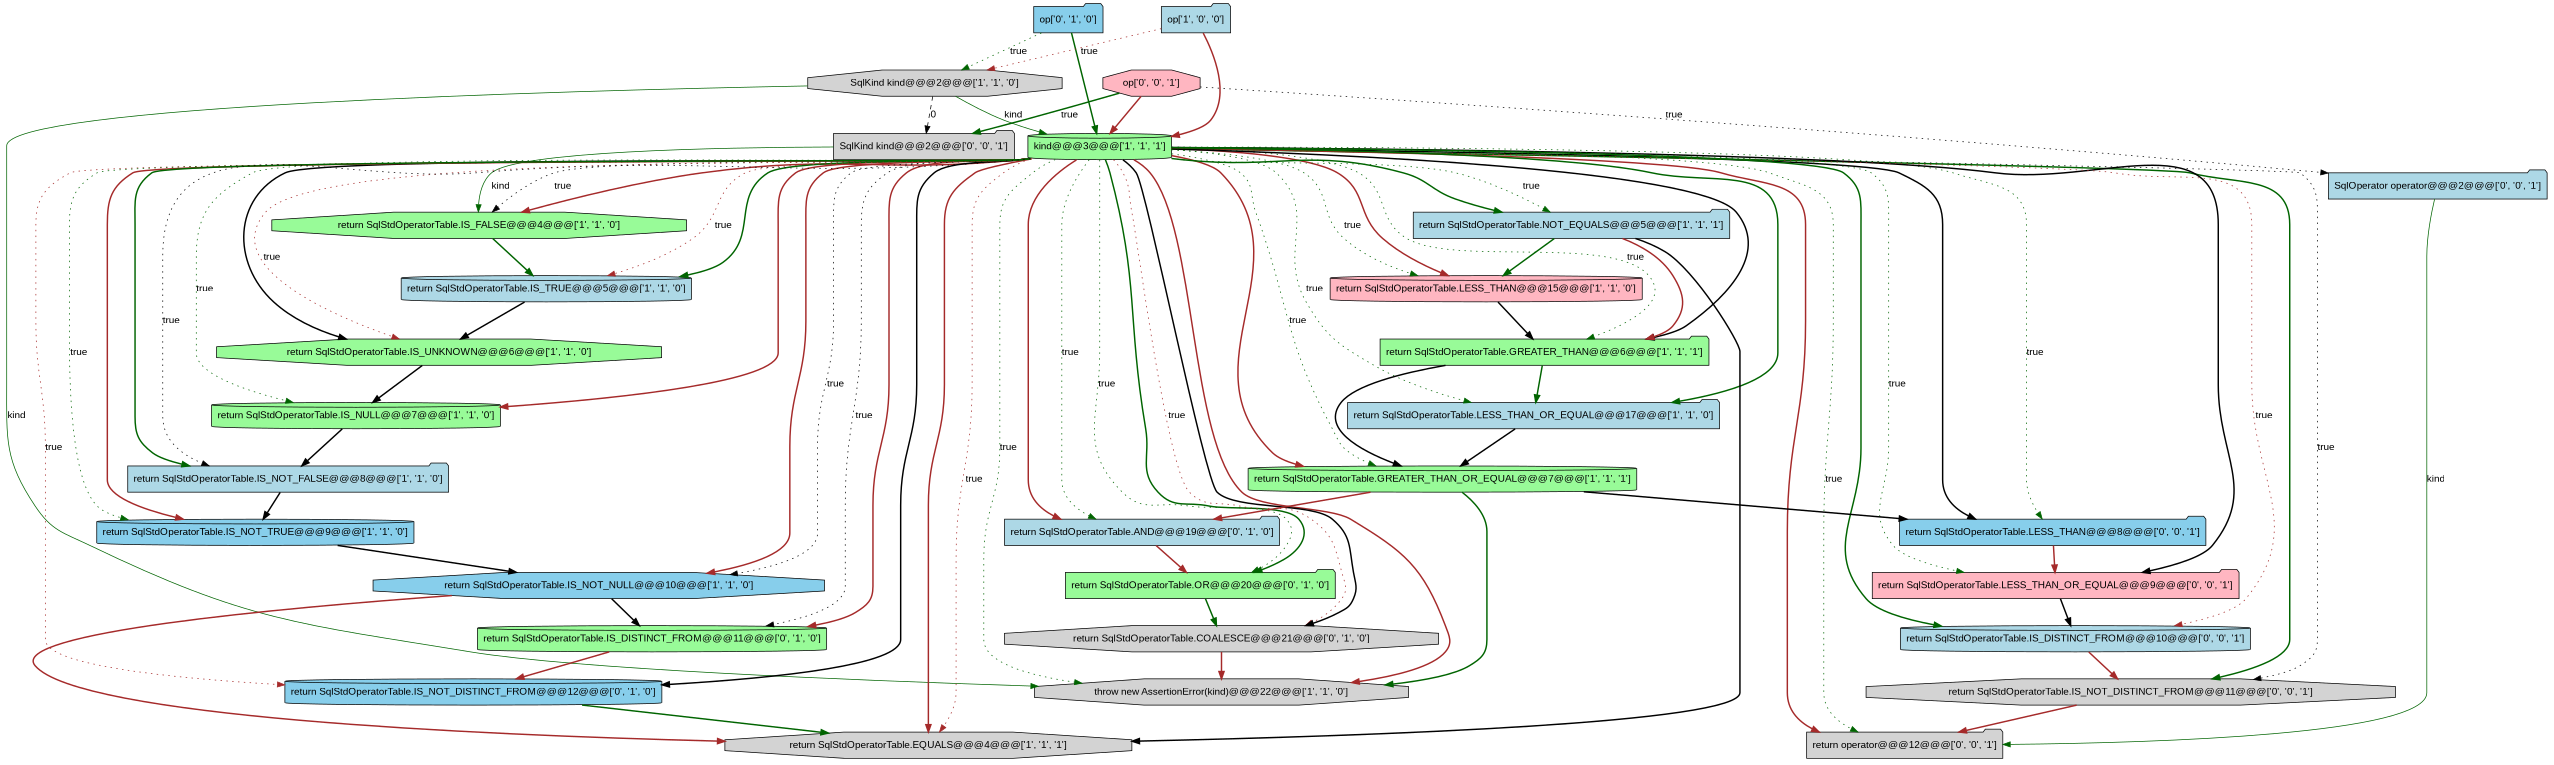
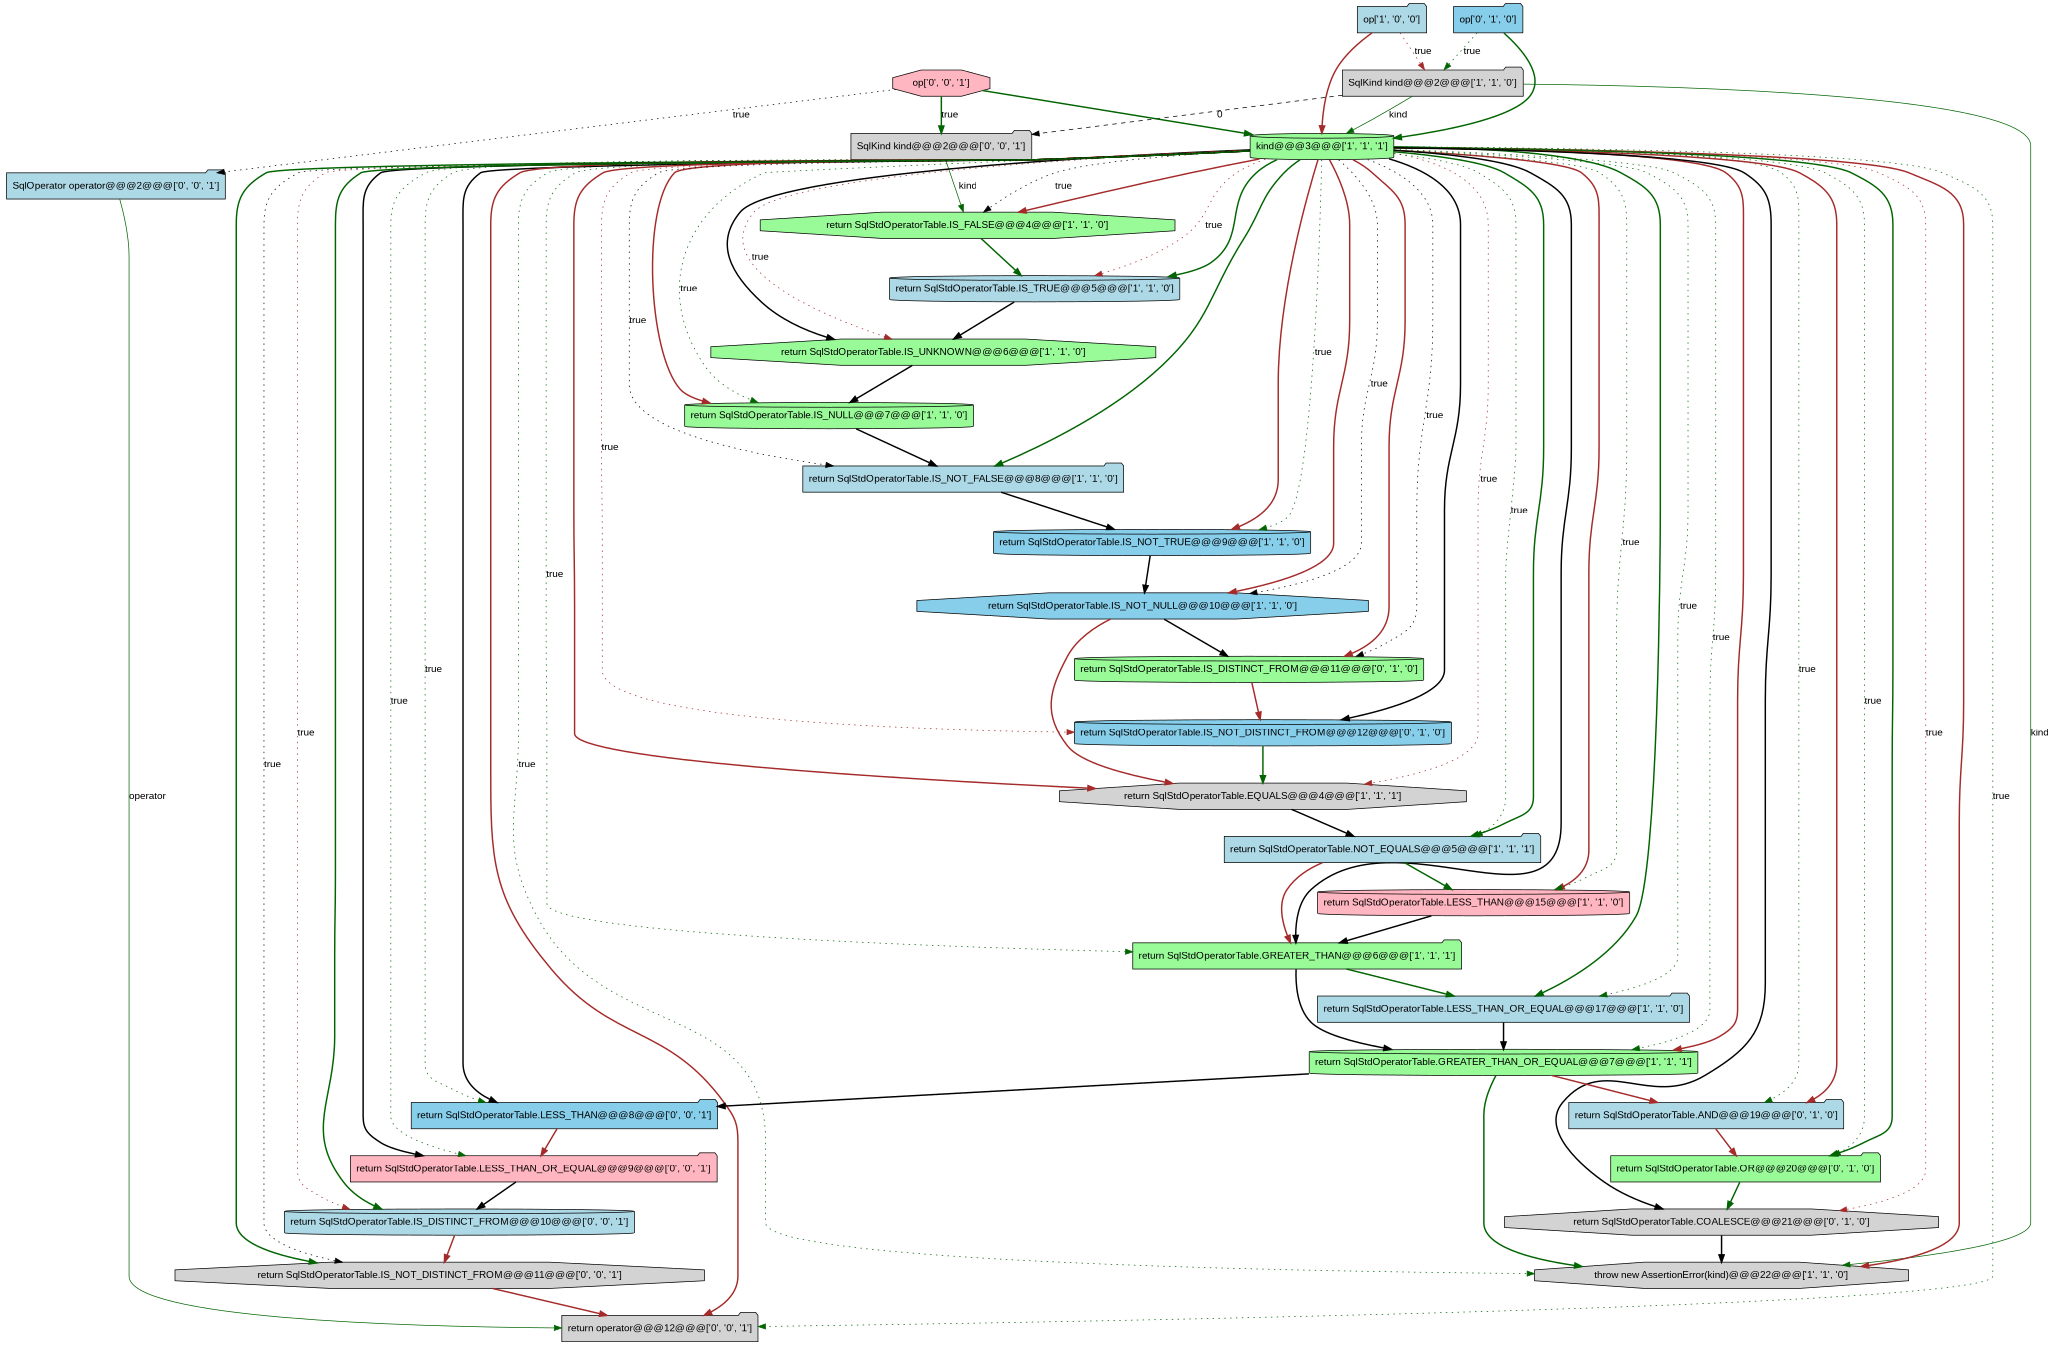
node "SqlKind kind@@@2@@@['1', '1', '0']": shape octagon -> folder
edge "op['0', '0', '1']" -> "kind@@@3@@@['1', '1', '1']": color brown -> darkgreen
edge "SqlOperator operator@@@2@@@['0', '0', '1']" -> "return operator@@@12@@@['0', '0', '1']": label "kind" -> "operator"
edge "return SqlStdOperatorTable.COALESCE@@@21@@@['0', '1', '0']" -> "throw new AssertionError(kind)@@@22@@@['1', '1', '0']": color brown -> black
edge "return SqlStdOperatorTable.NOT_EQUALS@@@5@@@['1', '1', '1']" -> "return SqlStdOperatorTable.EQUALS@@@4@@@['1', '1', '1']": reversed
